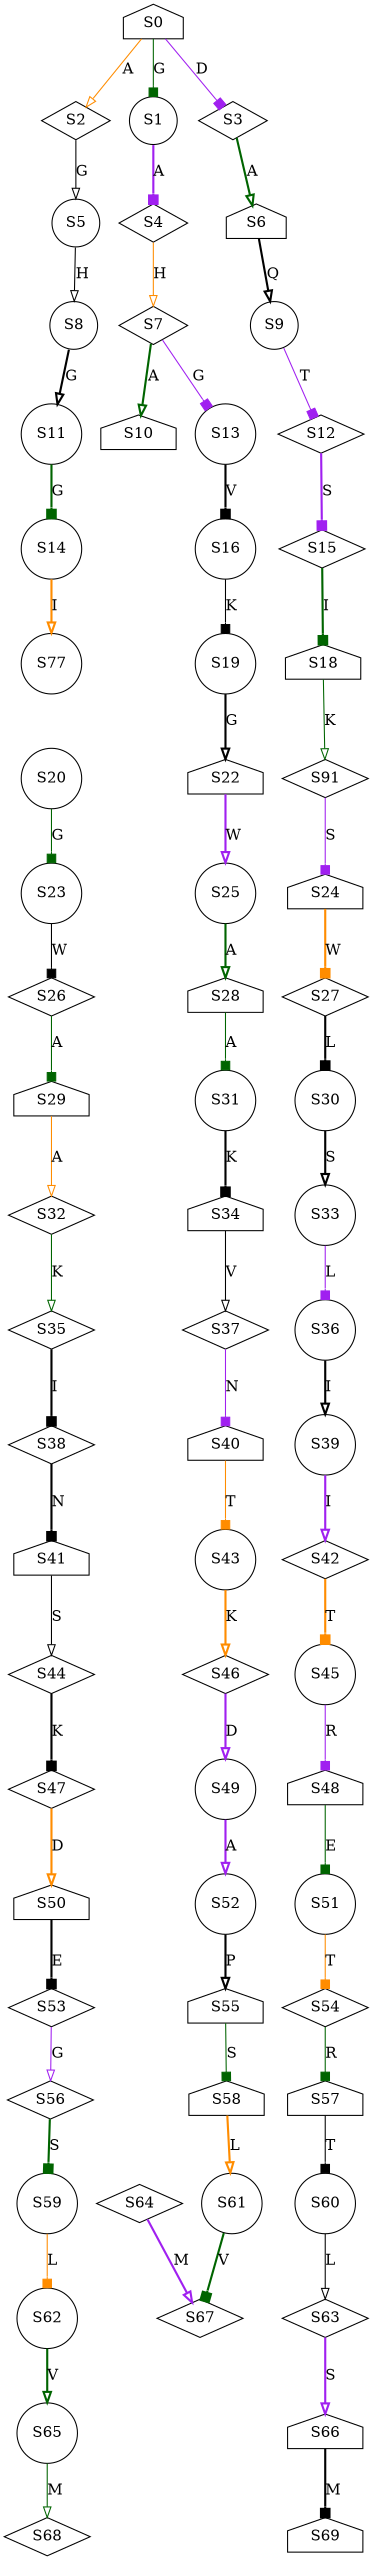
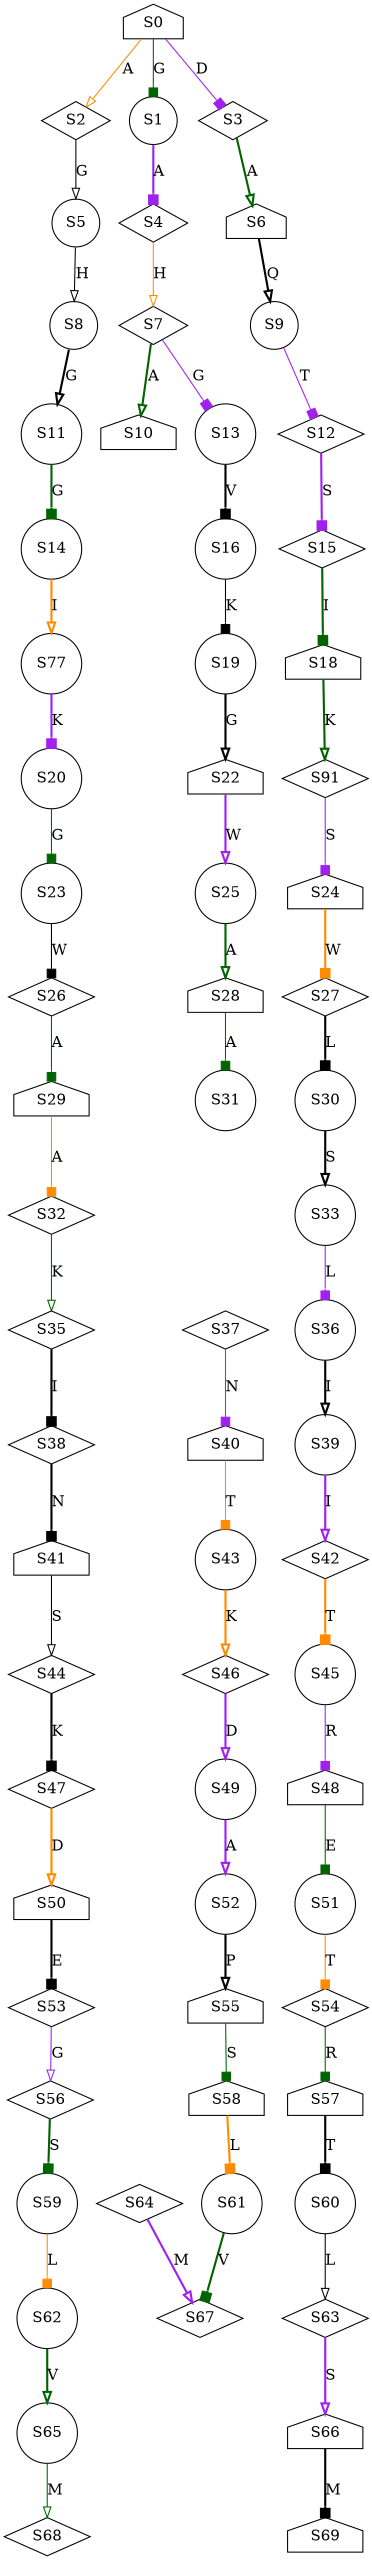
edge "S18" -> "S91": style solid -> bold
edge "S77" -> "S20": added, label "K"
edge "S29" -> "S32": arrowhead onormal -> box
node "S34": removed
edge "S58" -> "S61": arrowhead onormal -> box
edge "S57" -> "S60": style solid -> bold
